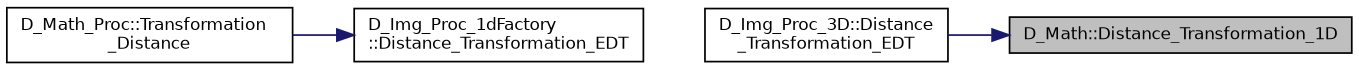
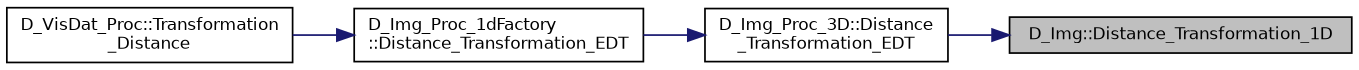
node "D_Math_Proc::Transformation _Distance": label "D_Math_Proc::Transformation _Distance" -> "D_VisDat_Proc::Transformation _Distance"
edge "D_Img_Proc_1dFactory ::Distance_Transformation_EDT" -> "D_Img_Proc_3D::Distance _Transformation_EDT": added
node "D_Math::Distance_Transformation_1D": label "D_Math::Distance_Transformation_1D" -> "D_Img::Distance_Transformation_1D"
